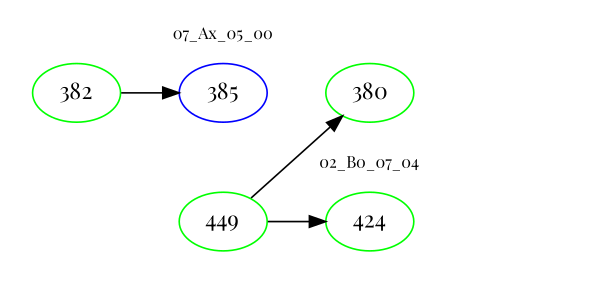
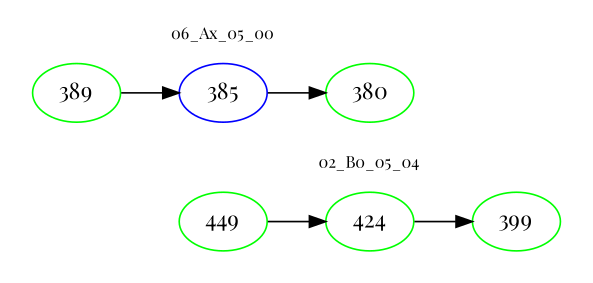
cluster "07_Ax_05_00": label "07_Ax_05_00" -> "06_Ax_05_00"
node "382": label "382" -> "389"
edge "449" -> "380": now "385" -> "380"
cluster "02_B0_07_04": label "02_B0_07_04" -> "02_B0_05_04"
node "399": added
